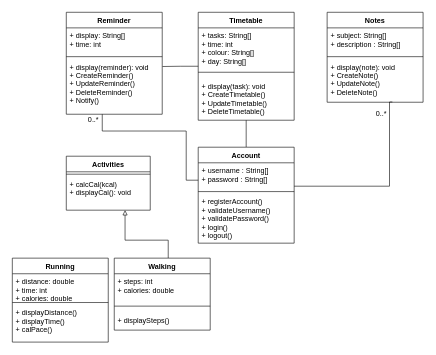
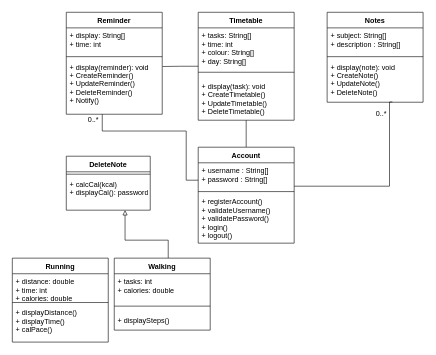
node "Activities": label "Activities" -> "DeleteNote"
node "+ calcCal(kcal) + displayCal(): void": label "+ calcCal(kcal) + displayCal(): void" -> "+ calcCal(kcal) + displayCal(): password"
node "+ steps: int + calories: double": label "+ steps: int + calories: double" -> "+ tasks: int + calories: double"
